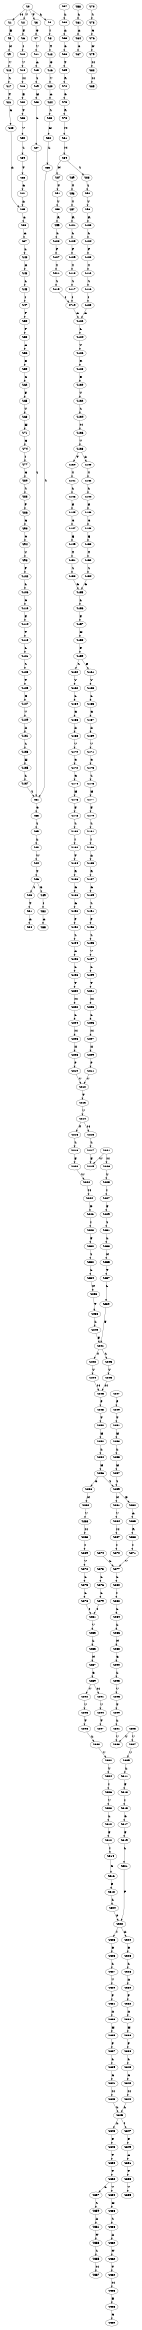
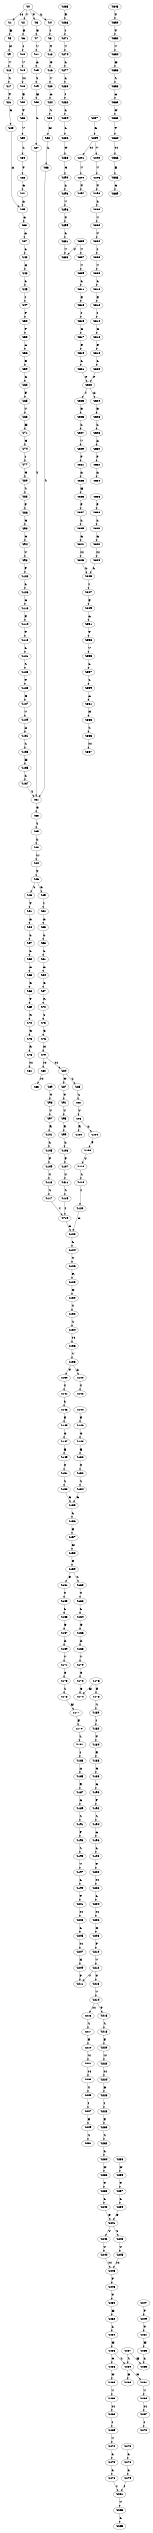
edge "S81" -> "S84": now "S79" -> "S84"
edge "S100" -> "S104": now "S96" -> "S104"
edge "S142" -> "S144": removed, label "L"
edge "S174" -> "S176": reversed
edge "S54" -> "S57": added, label "L"
edge "S55" -> "S58": added, label "L"
edge "S67" -> "S70": added, label "R"
edge "S211" -> "S212": reversed
edge "S221" -> "S219": reversed
edge "S231" -> "S233": removed, label "L"
edge "S255" -> "S257": reversed
edge "S262" -> "S265": removed, label "A"
edge "S271" -> "S277": now "S271" -> "S274"
edge "S285" -> "S287": removed, label "N"
edge "S334" -> "S336": removed, label "H"
node "S346": removed
edge "S352" -> "S357": now "S355" -> "S357"
